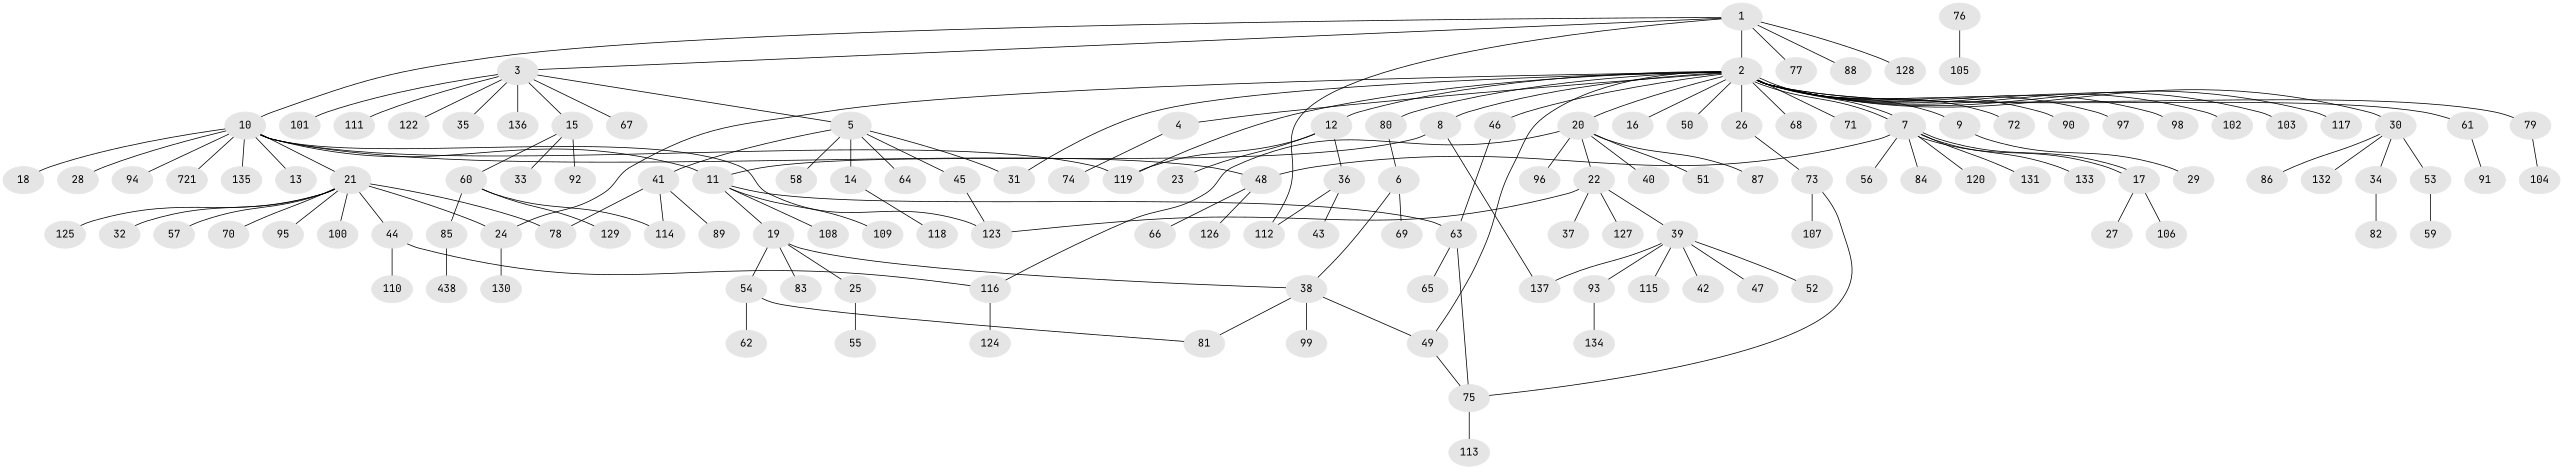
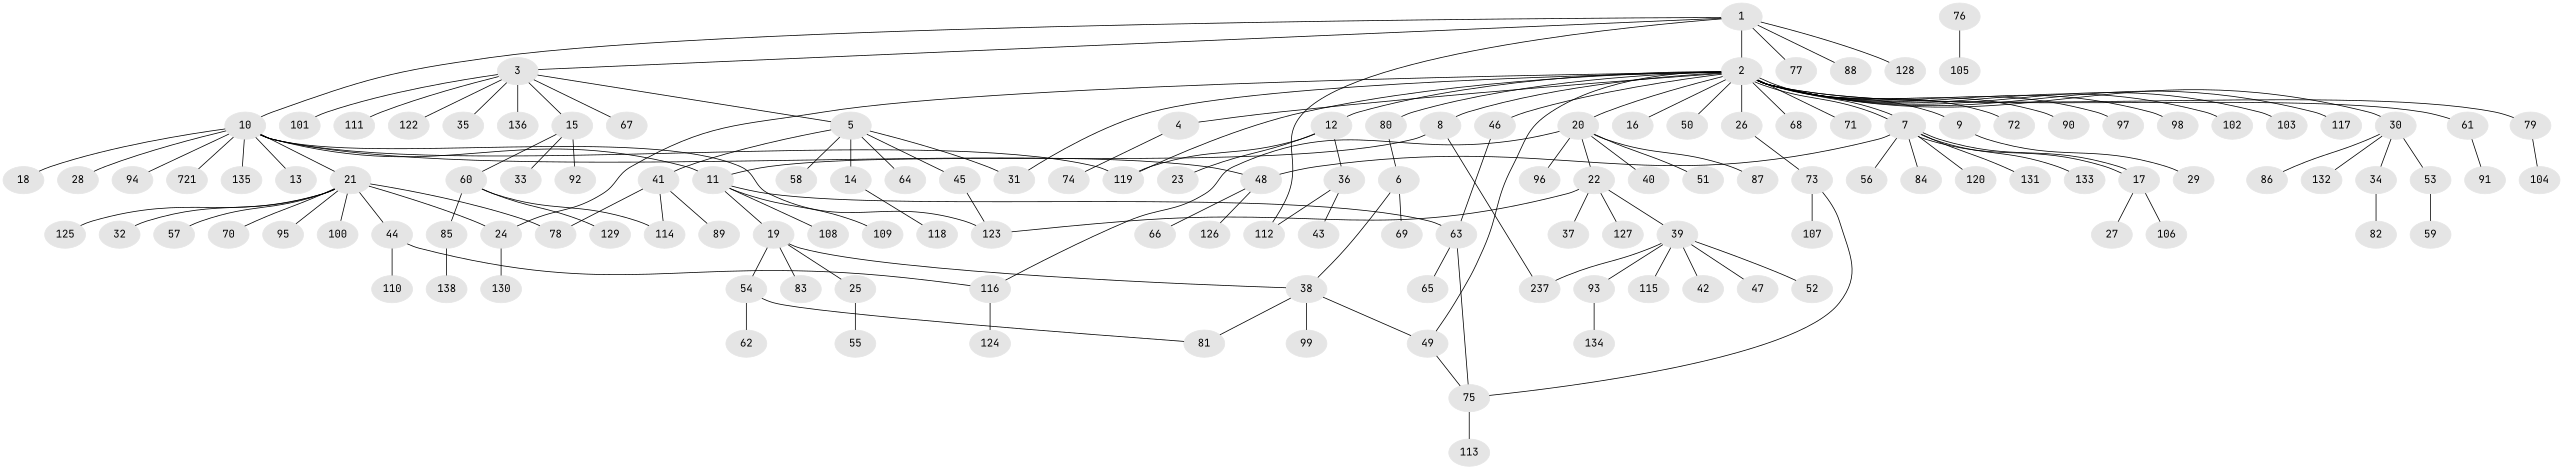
node "438": label "438" -> "138"
node "137": label "137" -> "237"
